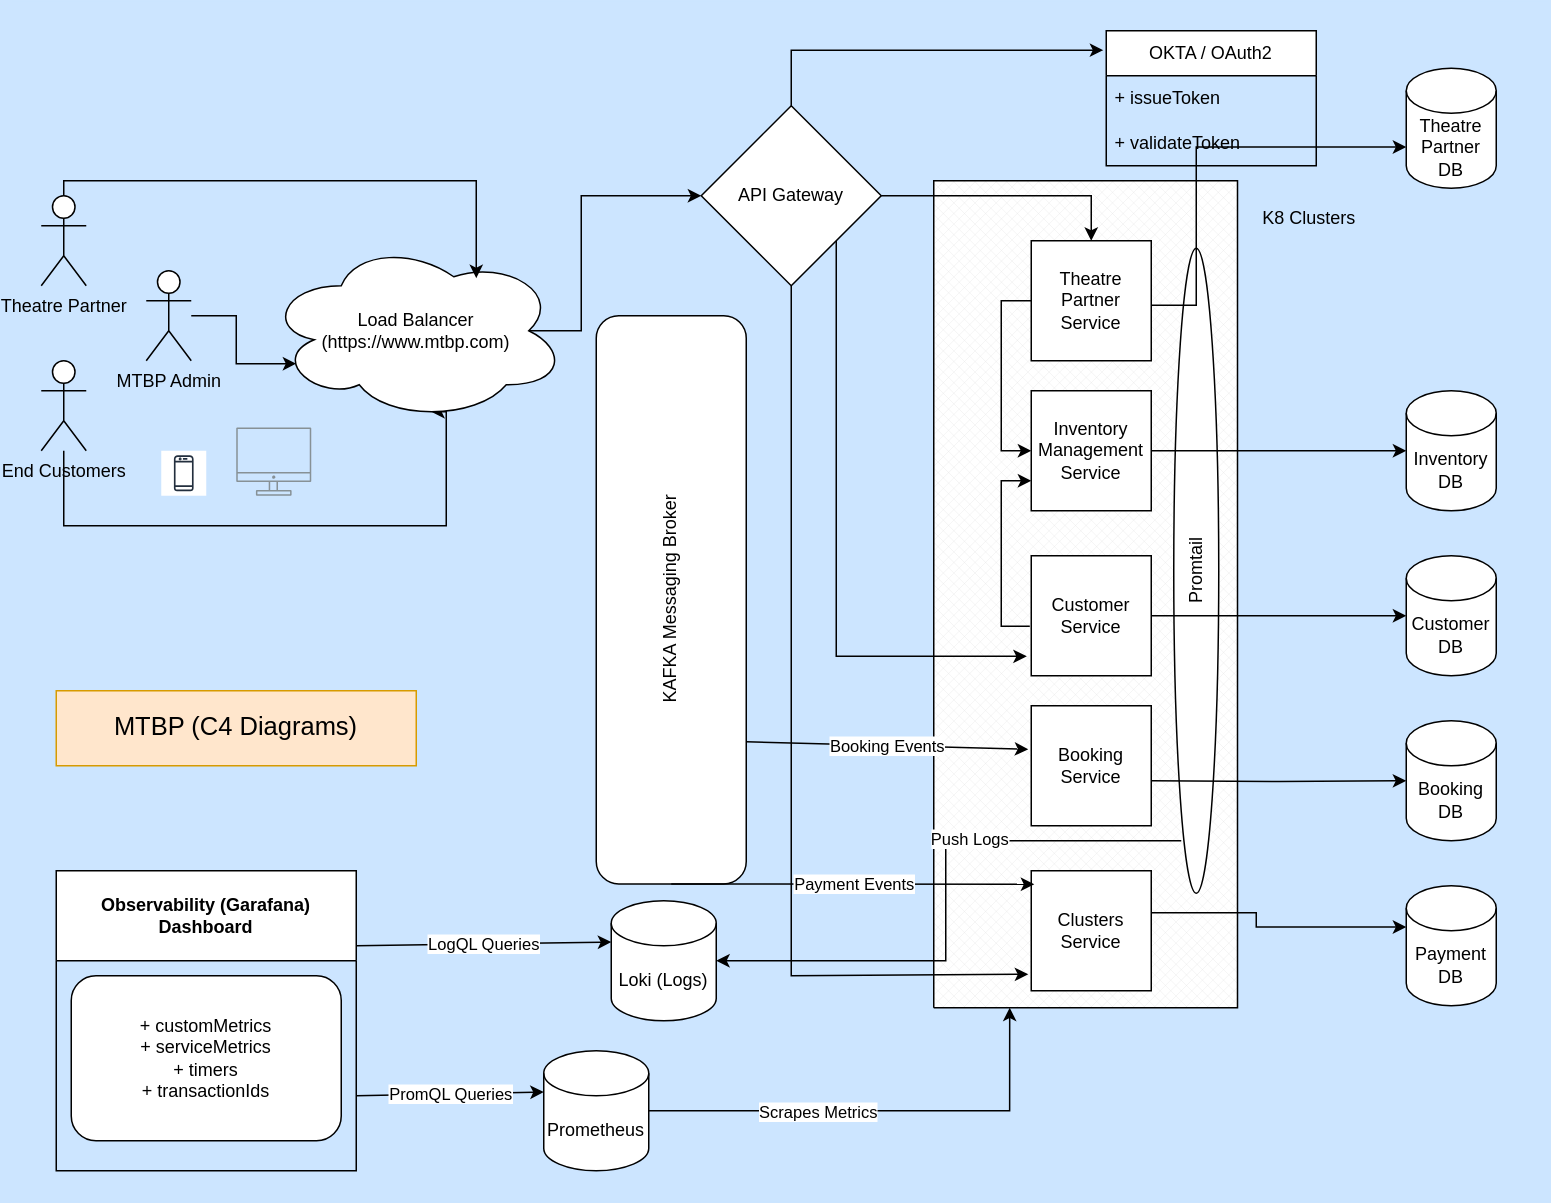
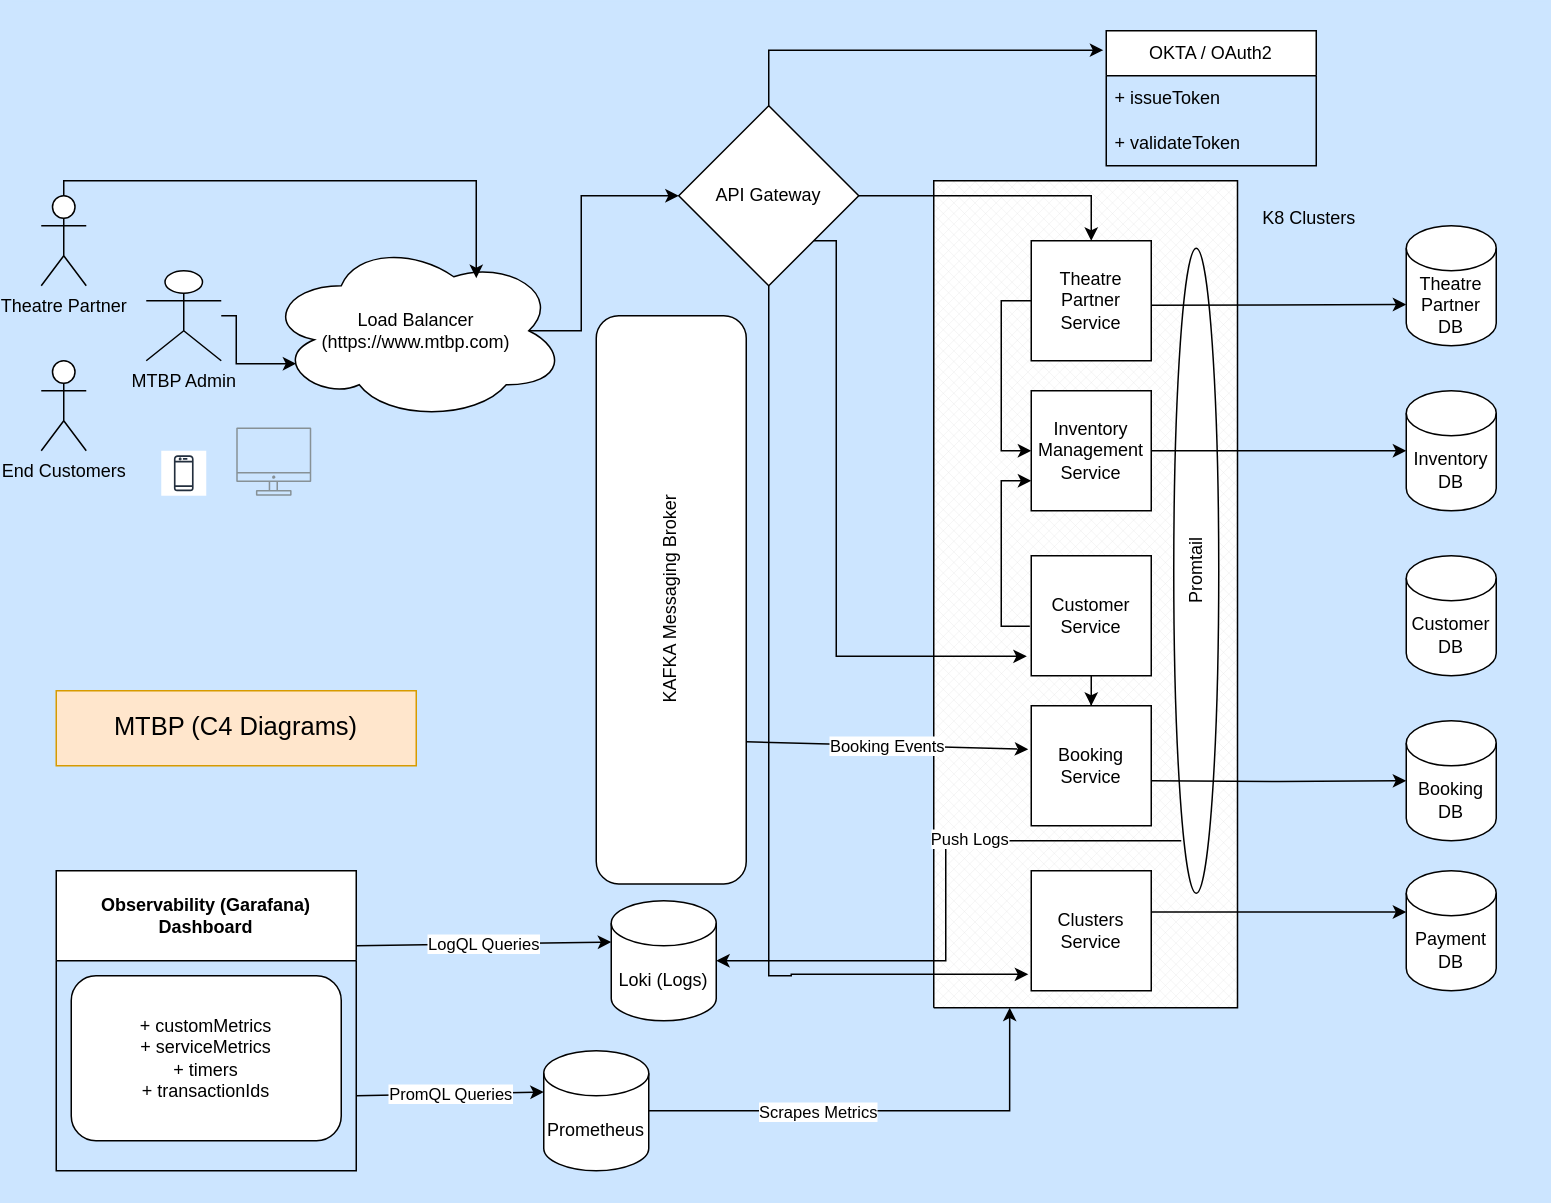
node "Theatre Partner DB": moved (1451, 128) -> (1451, 286)
node "API Gateway": moved (791, 196) -> (769, 196)
node "MTBP Admin": size 45x90 -> 75x90
edge "End Customers" -> "Load Balancer (https://www.mtbp.com)": removed
edge "Customer Service" -> "Customer DB": now "Customer Service" -> "Booking Service"
edge "KAFKA Messaging Broker" -> "Clusters Service": removed, label "Payment Events"
node "Payment DB": moved (1451, 946) -> (1451, 931)
